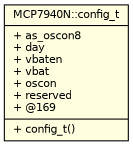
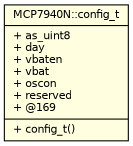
node "MCP7940N::config_t": text "+ as_oscon8" -> "+ as_uint8"
